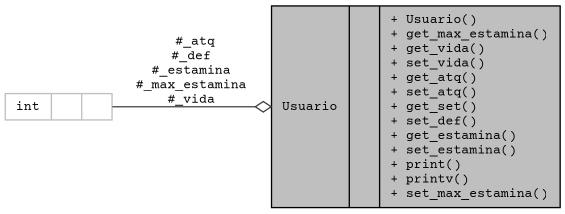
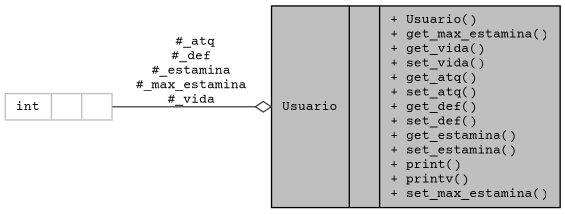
node "Usuario": text "+ get_set()" -> "+ get_def()"
